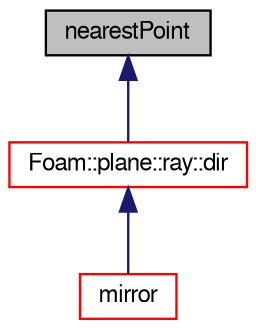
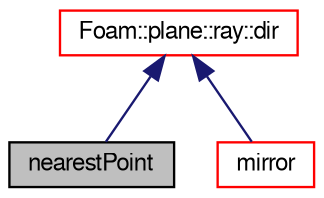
edge "Foam::plane::ray::dir" -> "nearestPoint": reversed
